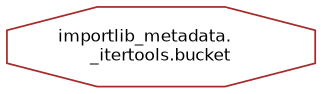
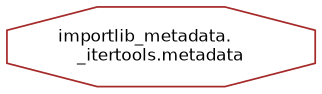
node "importlib_metadata. _itertools.bucket": label "importlib_metadata. _itertools.bucket" -> "importlib_metadata. _itertools.metadata"
